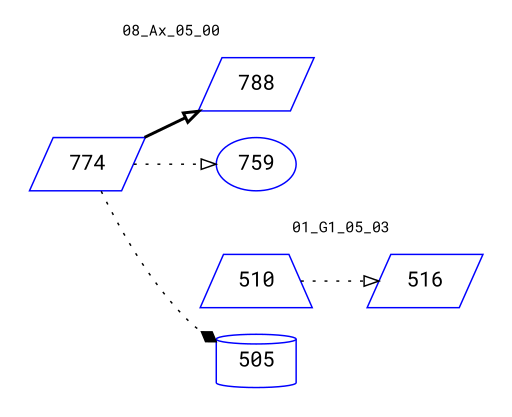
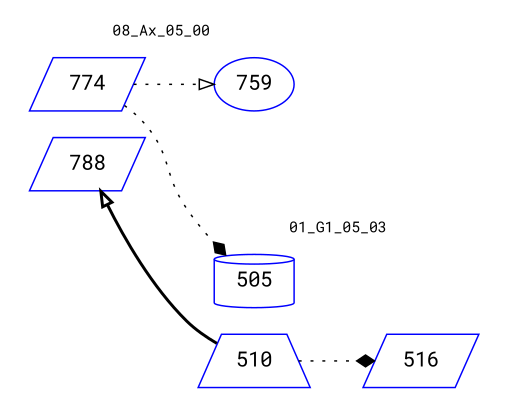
edge "774" -> "788": now "510" -> "788"
edge "510" -> "516": arrowhead onormal -> diamond
